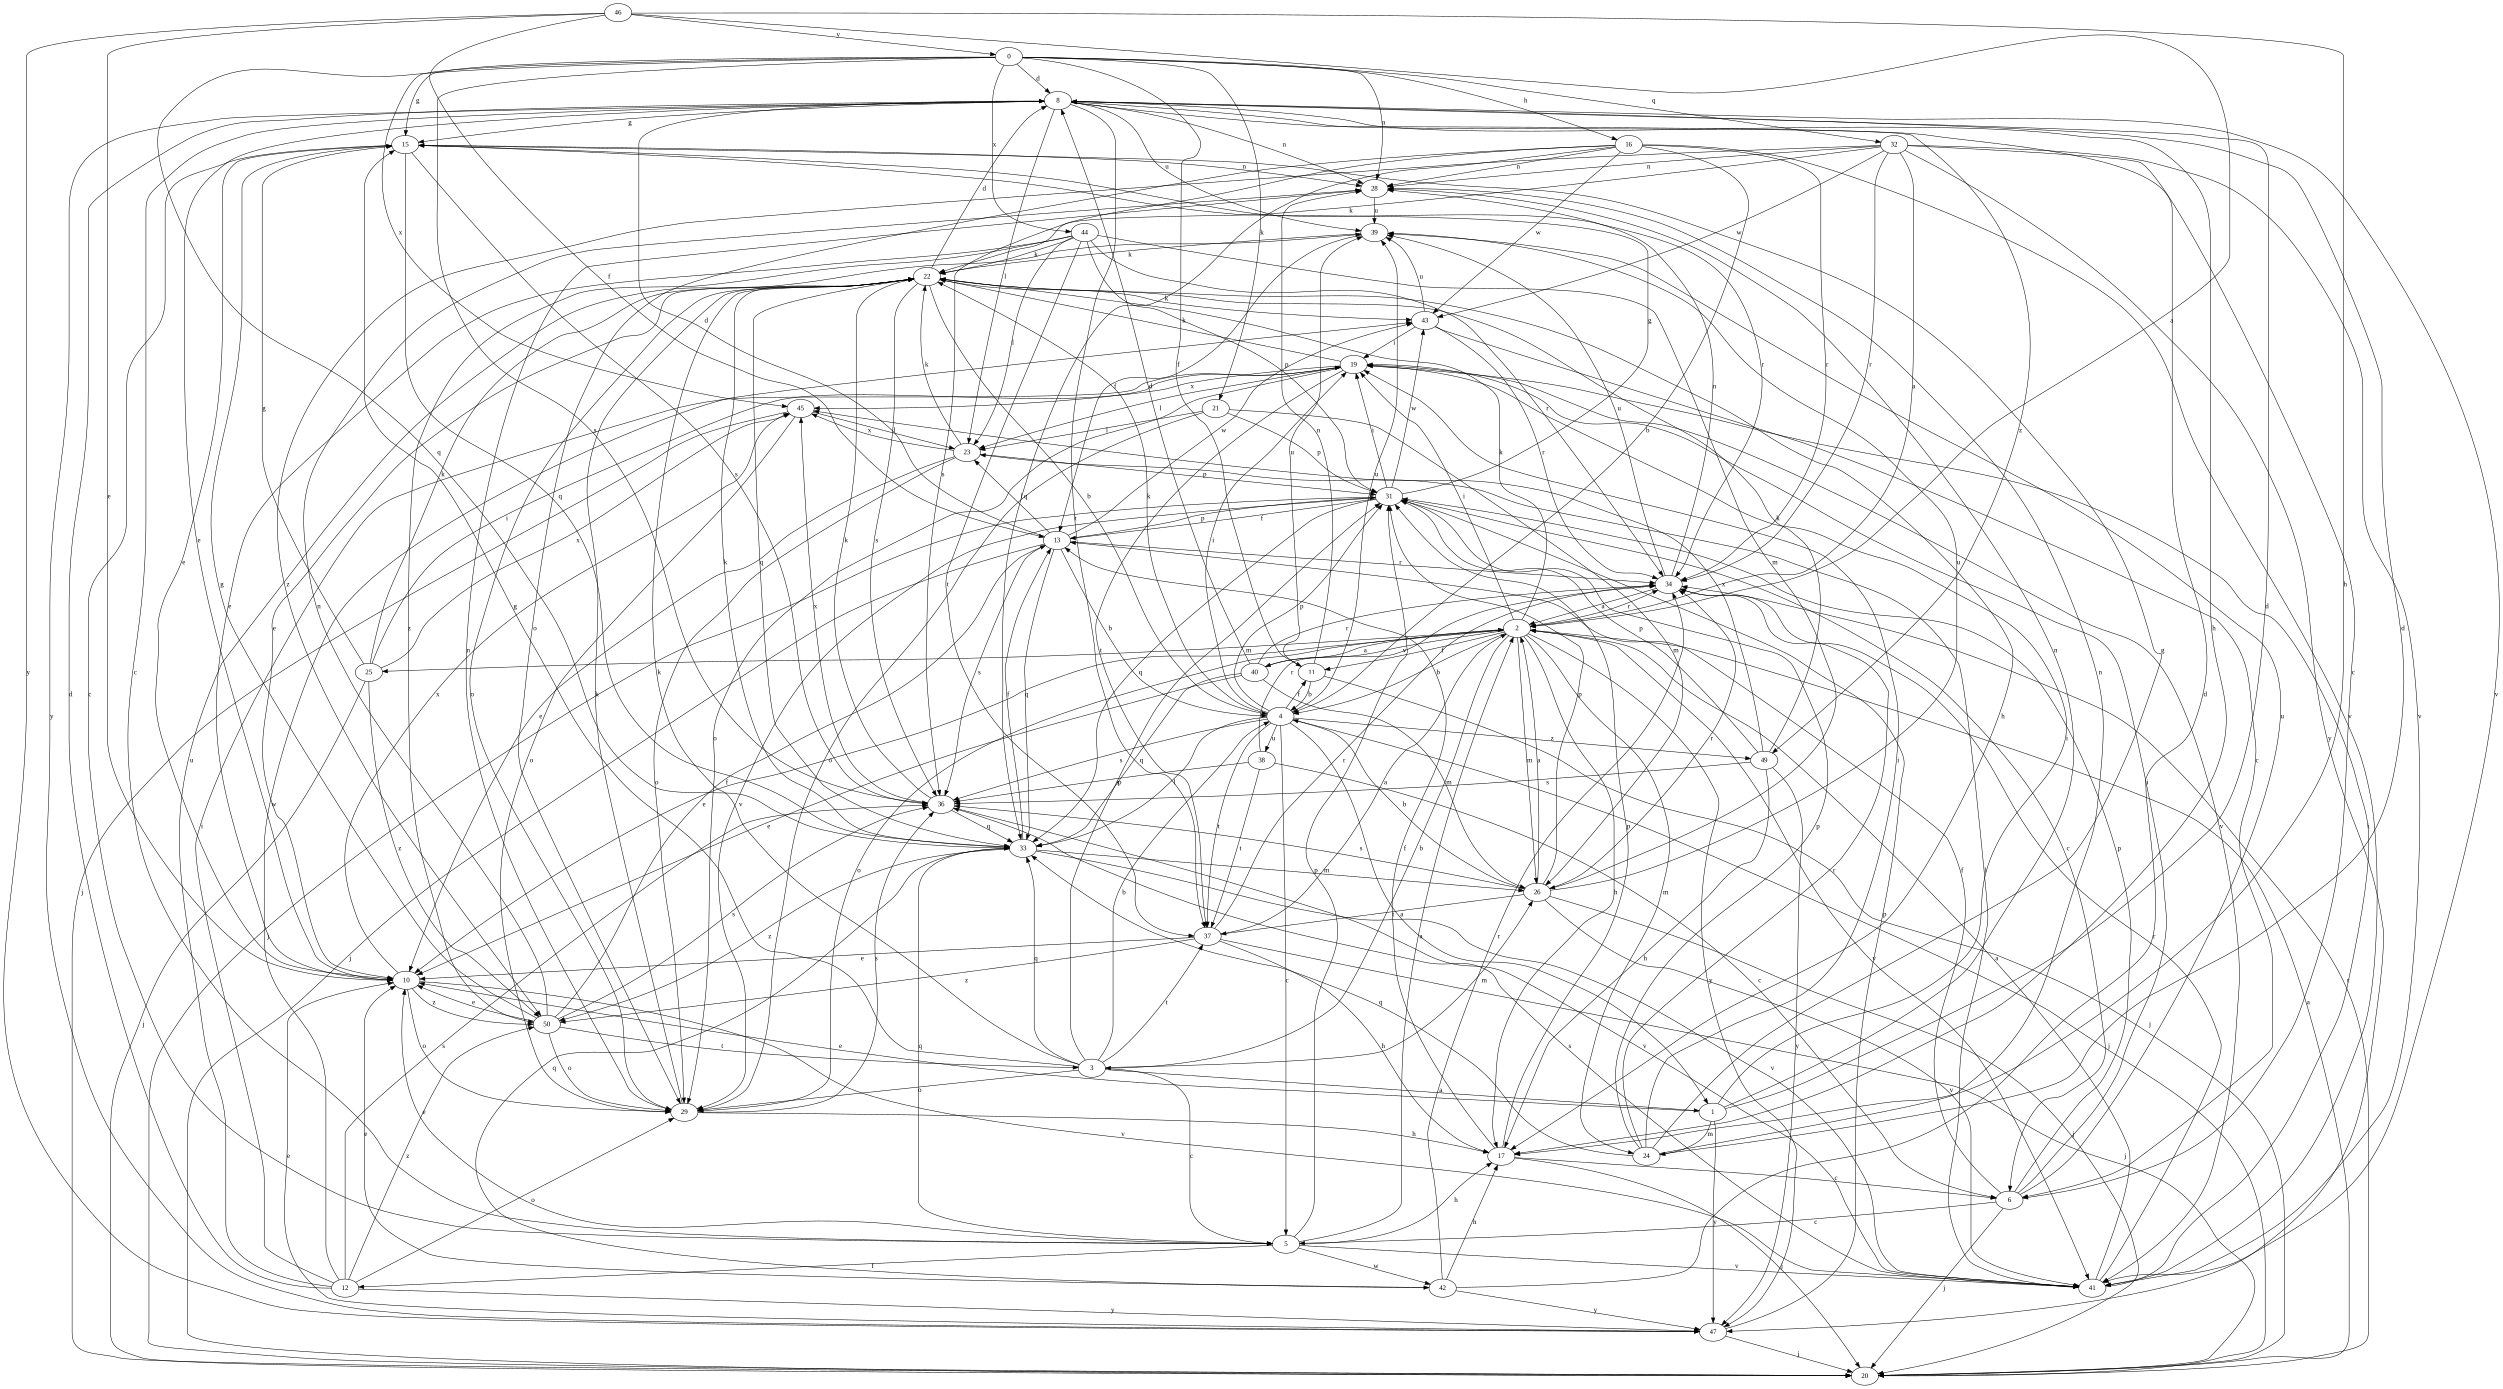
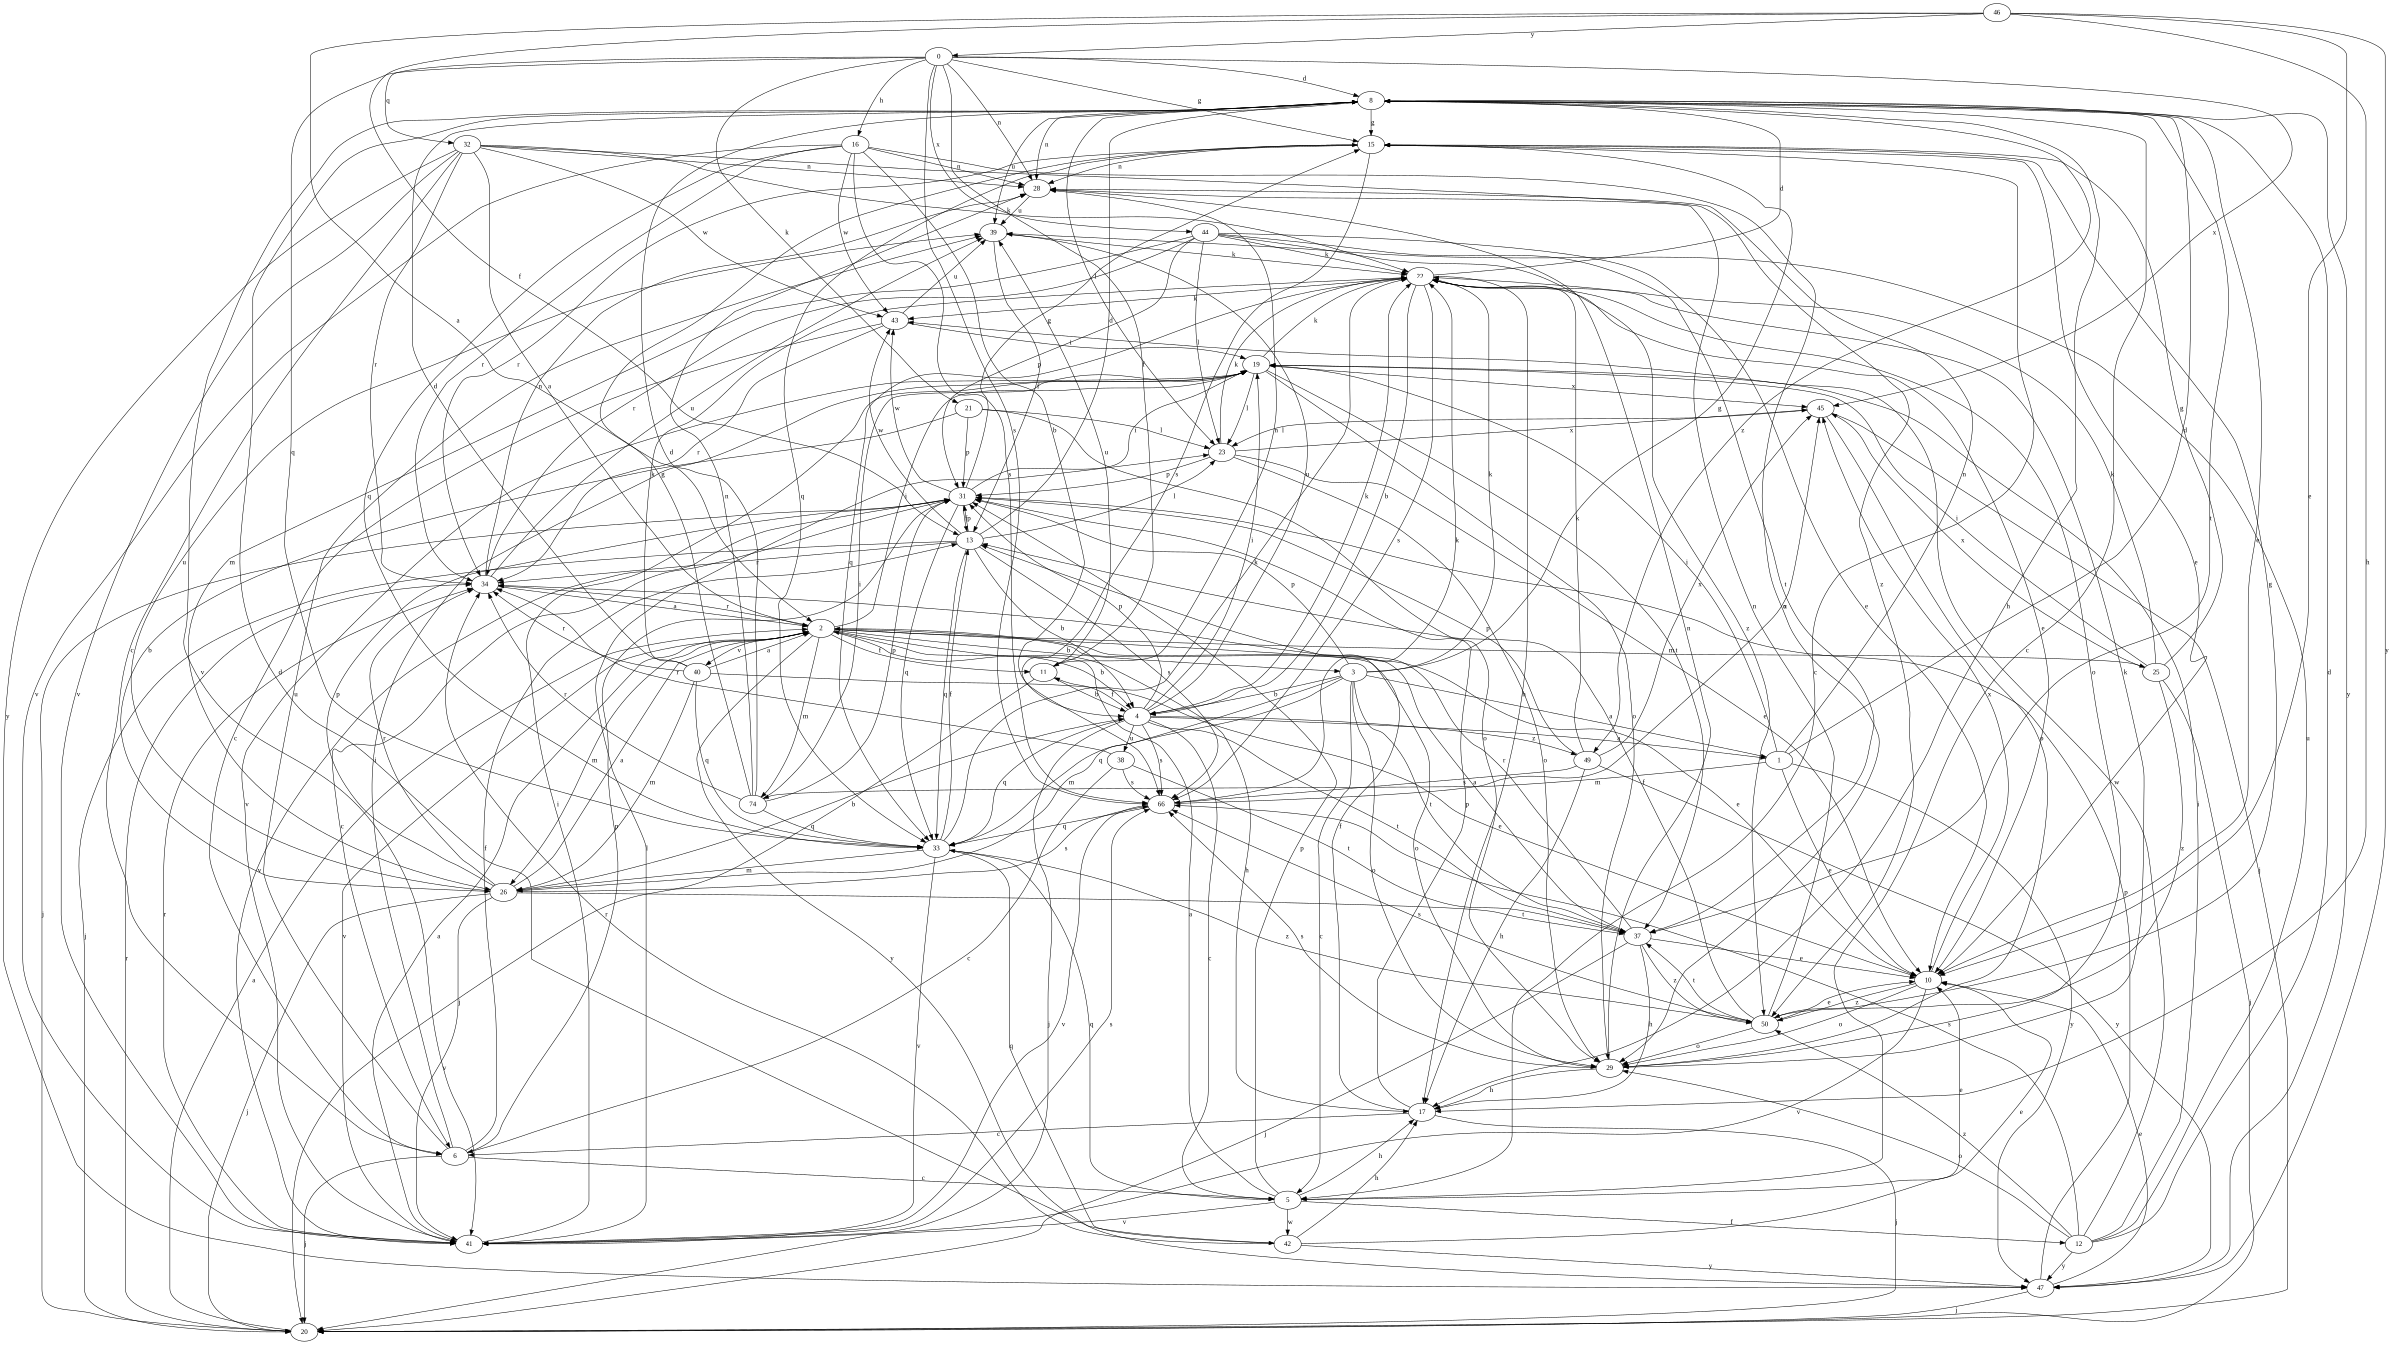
edge "2" -> "22": now "40" -> "22"
edge "31" -> "29": now "31" -> "41"
edge "21" -> "26": label "m" -> "b"
edge "4" -> "33": label "l" -> "q"
node "36": label "36" -> "66"
edge "50" -> "3": now "50" -> "37"
node "24": label "24" -> "74"
